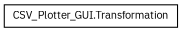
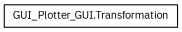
node "CSV_Plotter_GUI.Transformation": label "CSV_Plotter_GUI.Transformation" -> "GUI_Plotter_GUI.Transformation"
